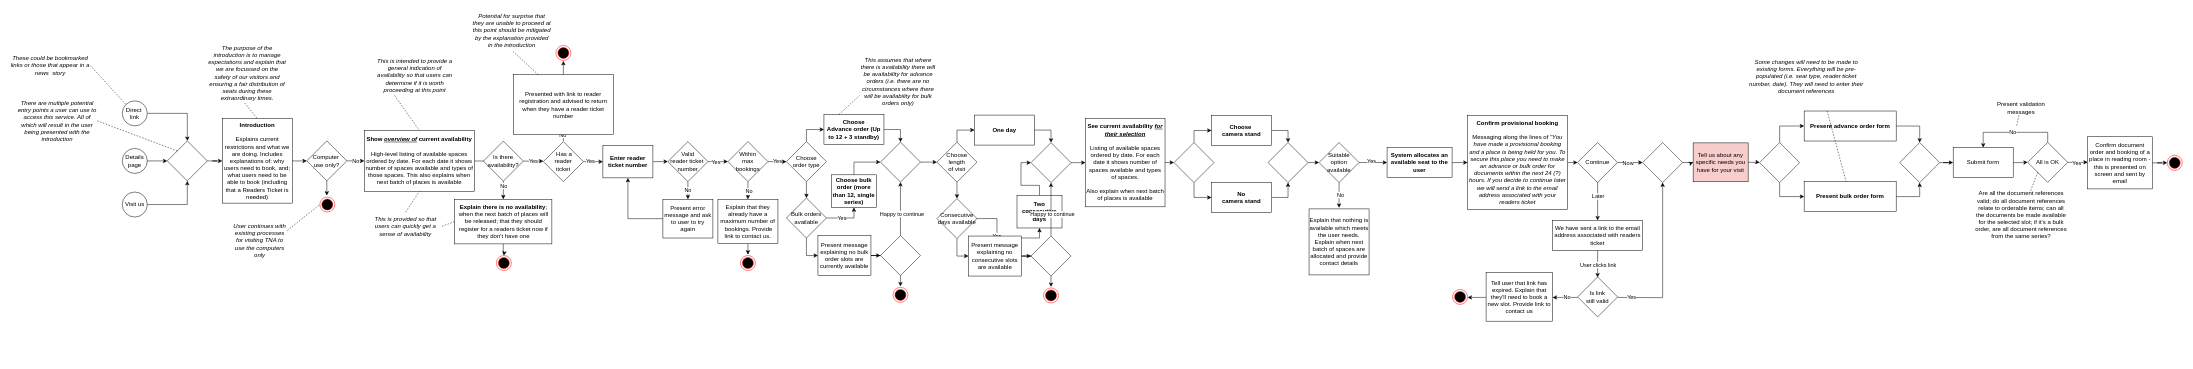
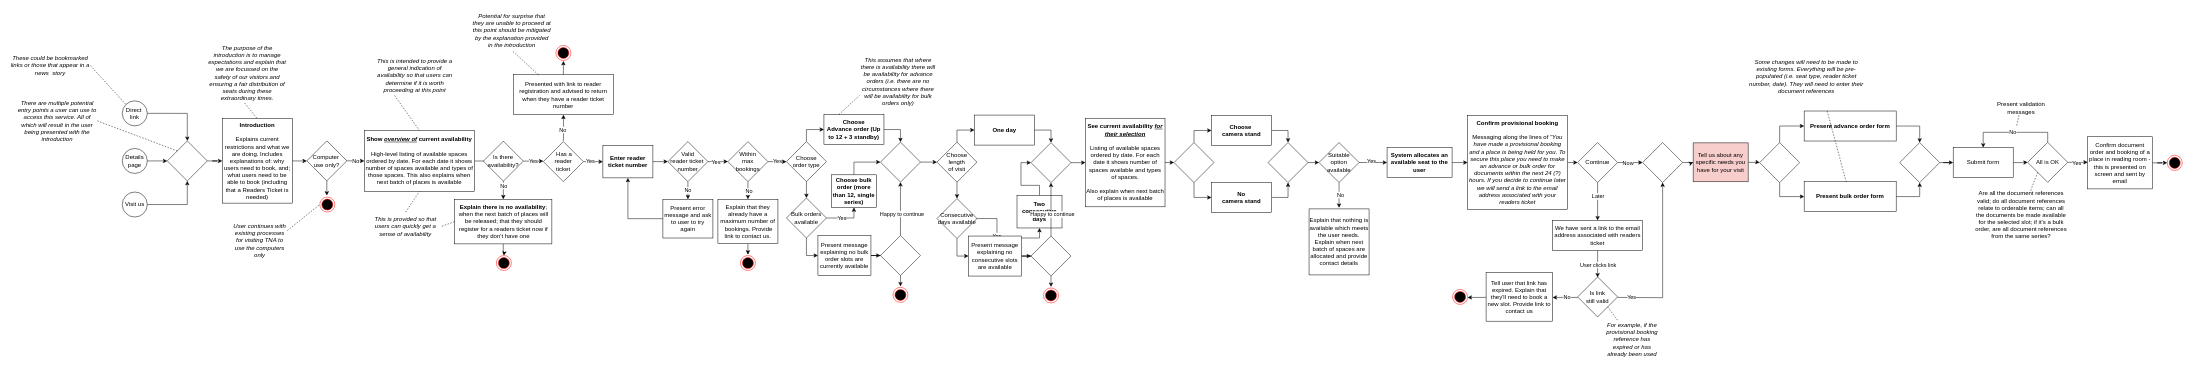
node "Presented with link to reader registration and advised to return when they have a reader ticket number": size 100x60 -> 100x40
edge "Is link still valid" -- "For example, if the provisional booking reference has expired or has already been used": added
node "For example, if the provisional booking reference has expired or has already been used": added
